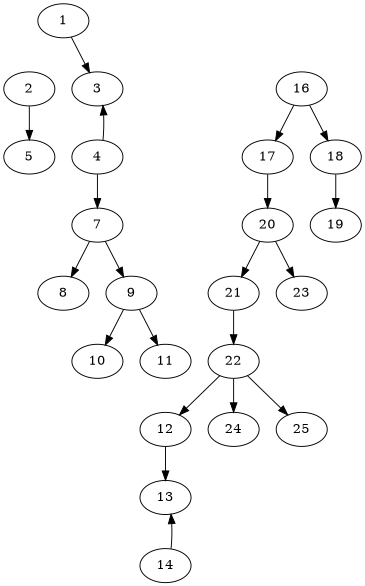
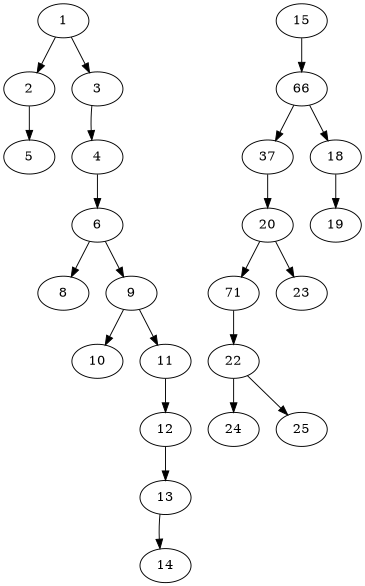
node "15": added
edge "1" -> "2": added
node "16": label "16" -> "66"
edge "4" -> "3": reversed
node "17": label "17" -> "37"
node "7": label "7" -> "6"
node "21": label "21" -> "71"
edge "22" -> "12": now "11" -> "12"
edge "14" -> "13": reversed
